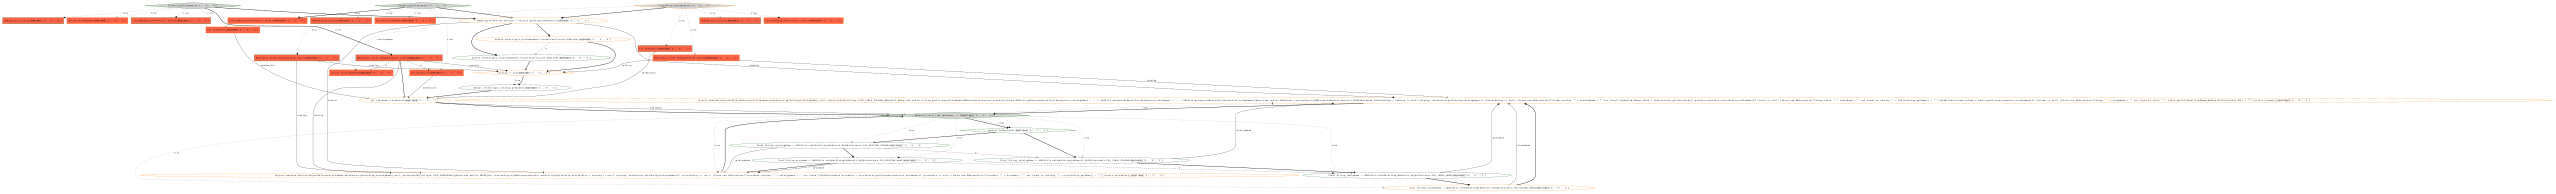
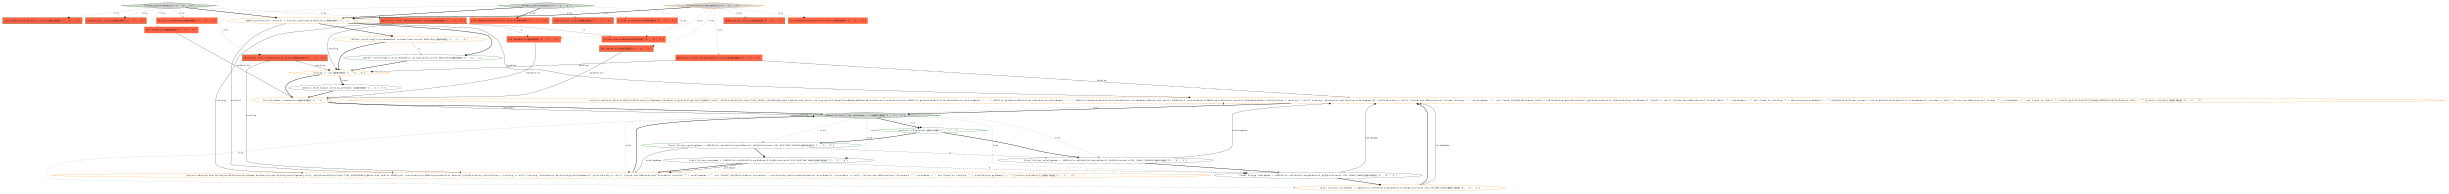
edge "findProceduresByMask['1', '0', '0']" -> "@Nullable final MySQLDatabase catalog@@@2@@@['1', '0', '0']": style bold -> dotted
edge "findTableColumnsByMask['0', '0', '1']" -> "String constrNameMask@@@2@@@['0', '0', '1']": label "catalogName" -> "true"
edge "@Nullable final MySQLDatabase catalog@@@2@@@['1', '0', '0']" -> "int tableNum = maxResults@@@10@@@['1', '1', '1']": now "catalog != null@@@6@@@['1', '1', '1']" -> "int tableNum = maxResults@@@10@@@['1', '1', '1']"
edge "dbStat.setString(2,catalog.getName())@@@7@@@['1', '1', '1']" -> "int tableNum = maxResults@@@10@@@['1', '1', '1']": arrowhead tee -> odot
